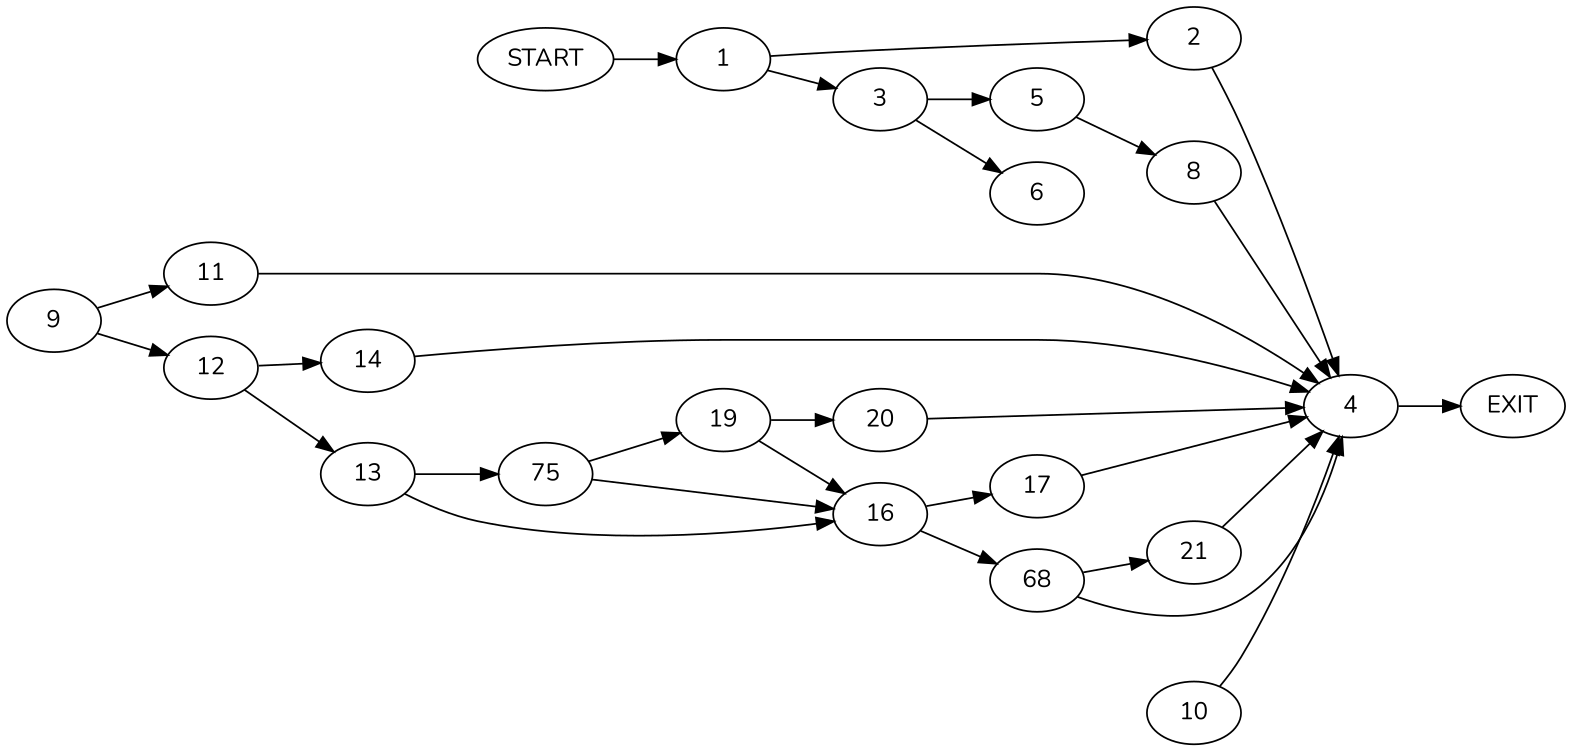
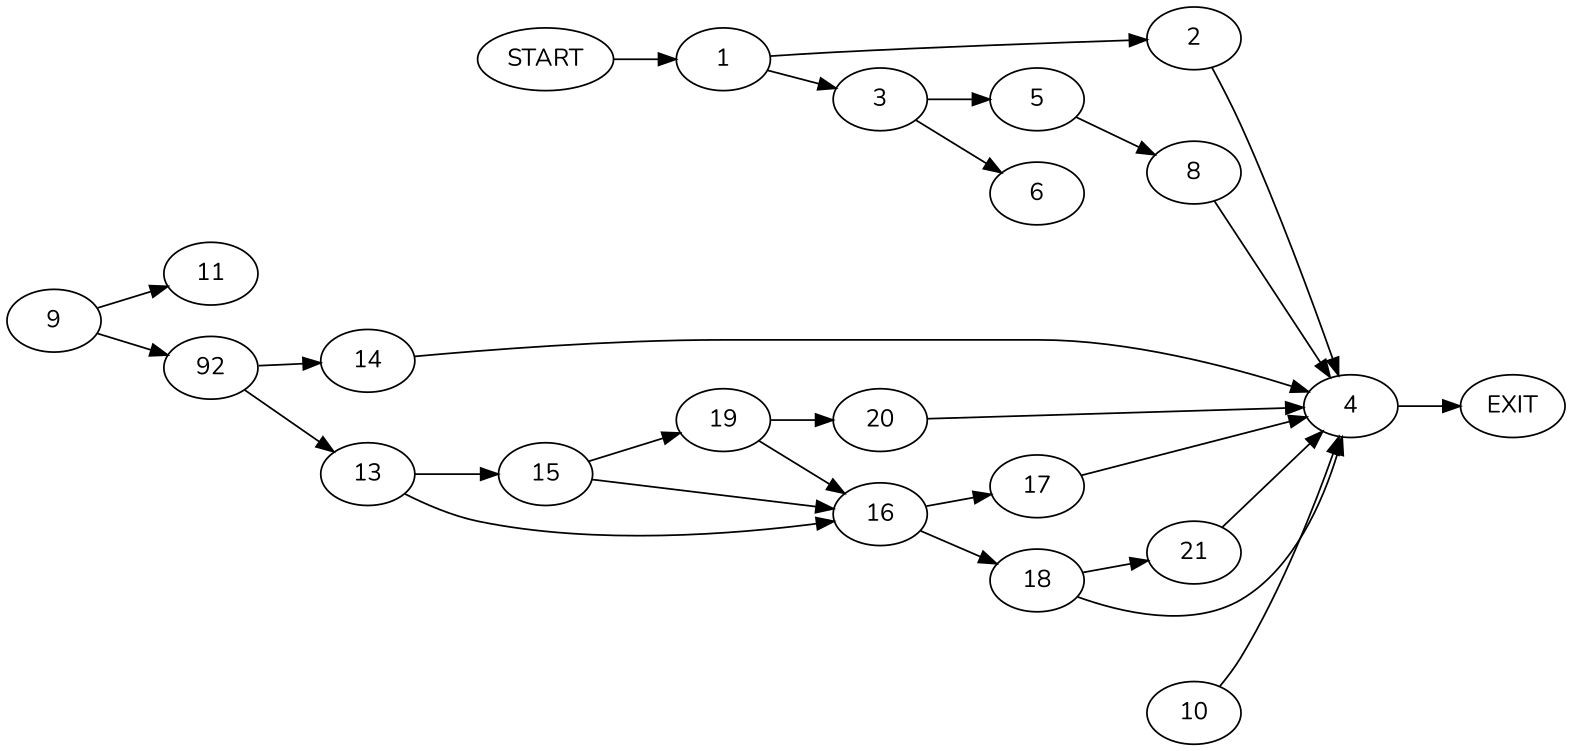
edge "11" -> "4": removed
node "12": label "12" -> "92"
node "75": label "75" -> "15"
node "68": label "68" -> "18"
